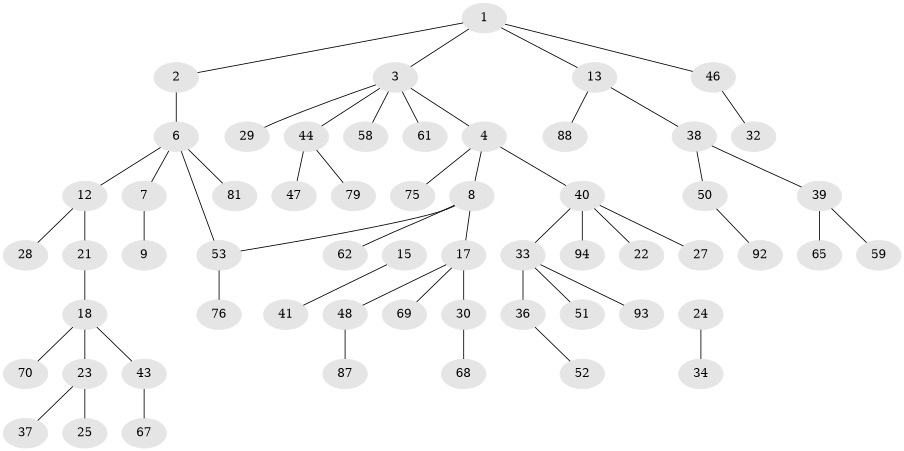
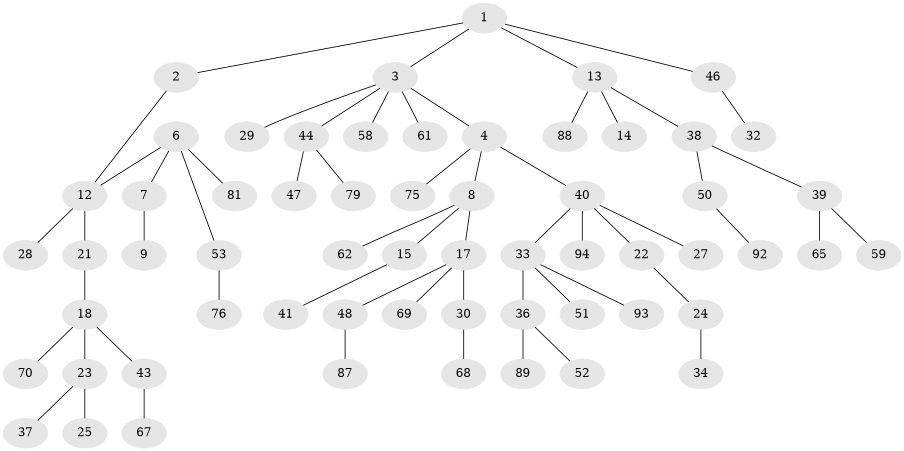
edge "2" -- "6": now "2" -- "12"
node "14": added
edge "8" -- "53": now "8" -- "15"
edge "22" -- "24": added
node "89": added
